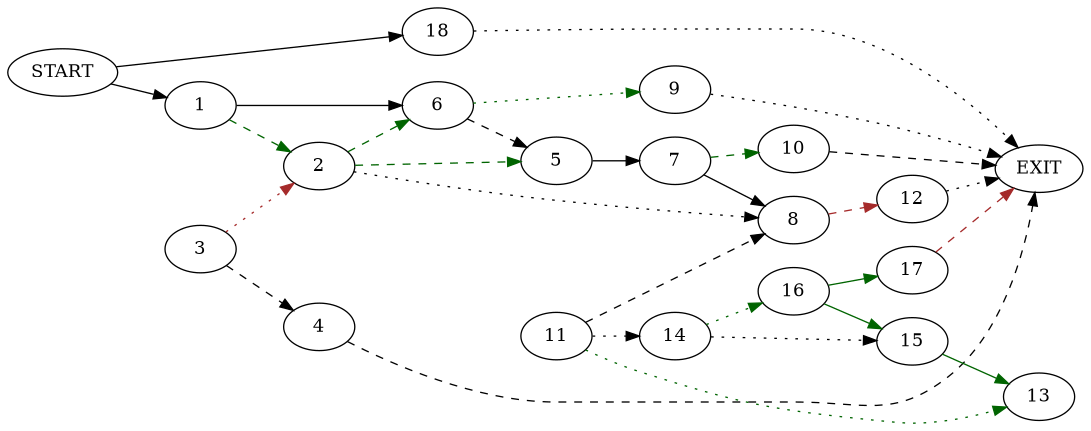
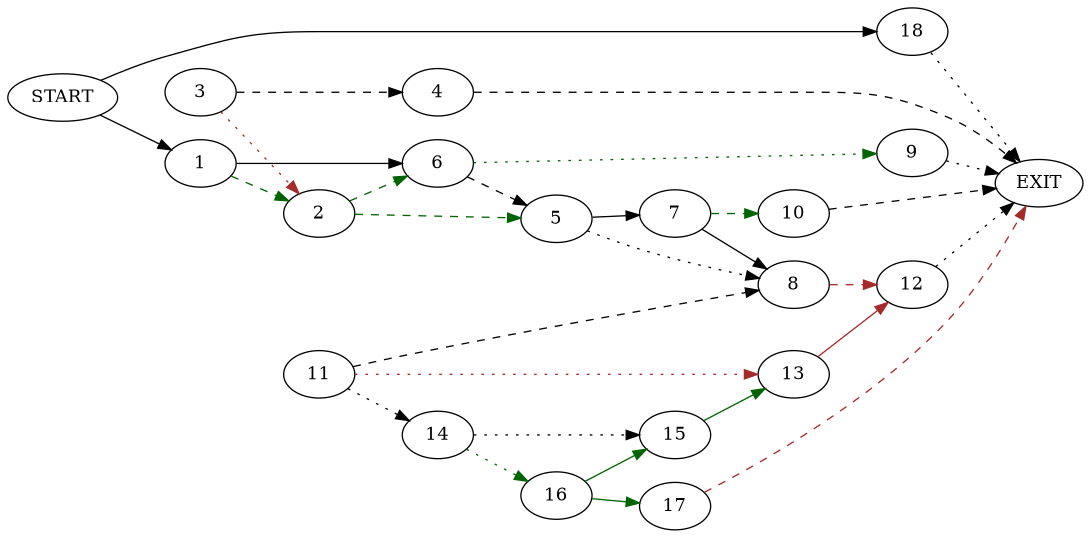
edge "2" -> "8": now "5" -> "8"
edge "13" -> "12": added
edge "11" -> "13": color darkgreen -> brown
